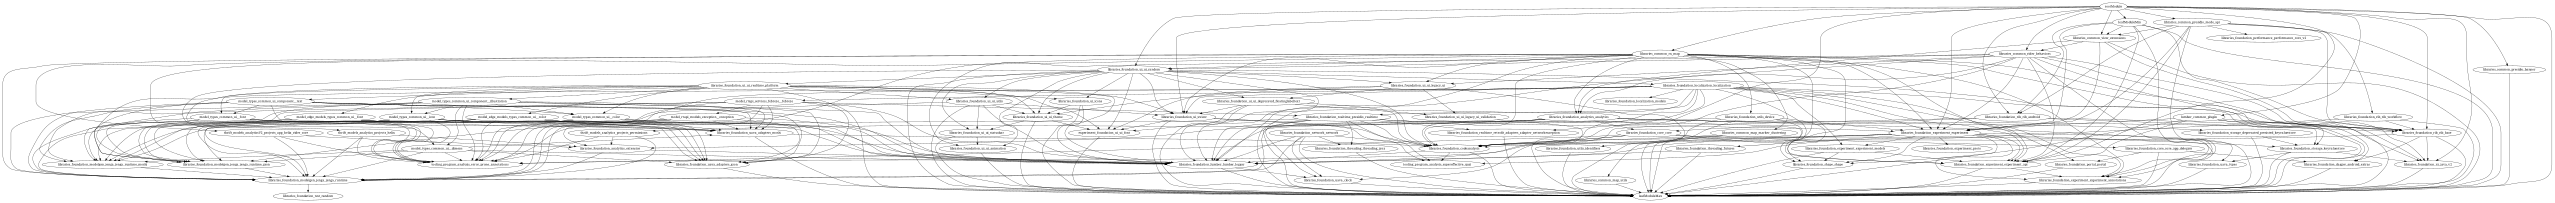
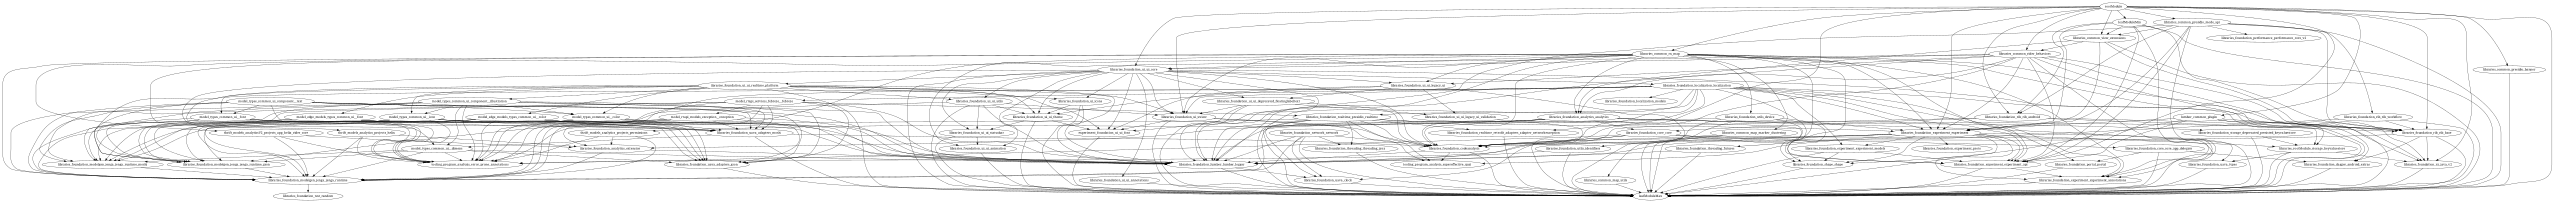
edge "libraries_common_presidio_mode_api" -> "libraries_foundation_lumber_lumber_logger": added
node "libraries_foundation_ui_ui_random": label "libraries_foundation_ui_ui_random" -> "libraries_foundation_ui_ui_core"
edge "libraries_foundation_ui_ui_realtime_platform" -> "model_types_common_ui_component__text": removed
edge "model_types_common_ui__dimens" -> "libraries_foundation_uava_adapters_moshi": reversed
node "libraries_foundation_storage_keyvaluestore": label "libraries_foundation_storage_keyvaluestore" -> "libraries_rootModule_storage_keyvaluestore"
edge "libraries_foundation_utils_identifiers" -> "libraries_foundation_lumber_lumber_logger": added
node "libraries_foundation_ui_ui_annotations": added
